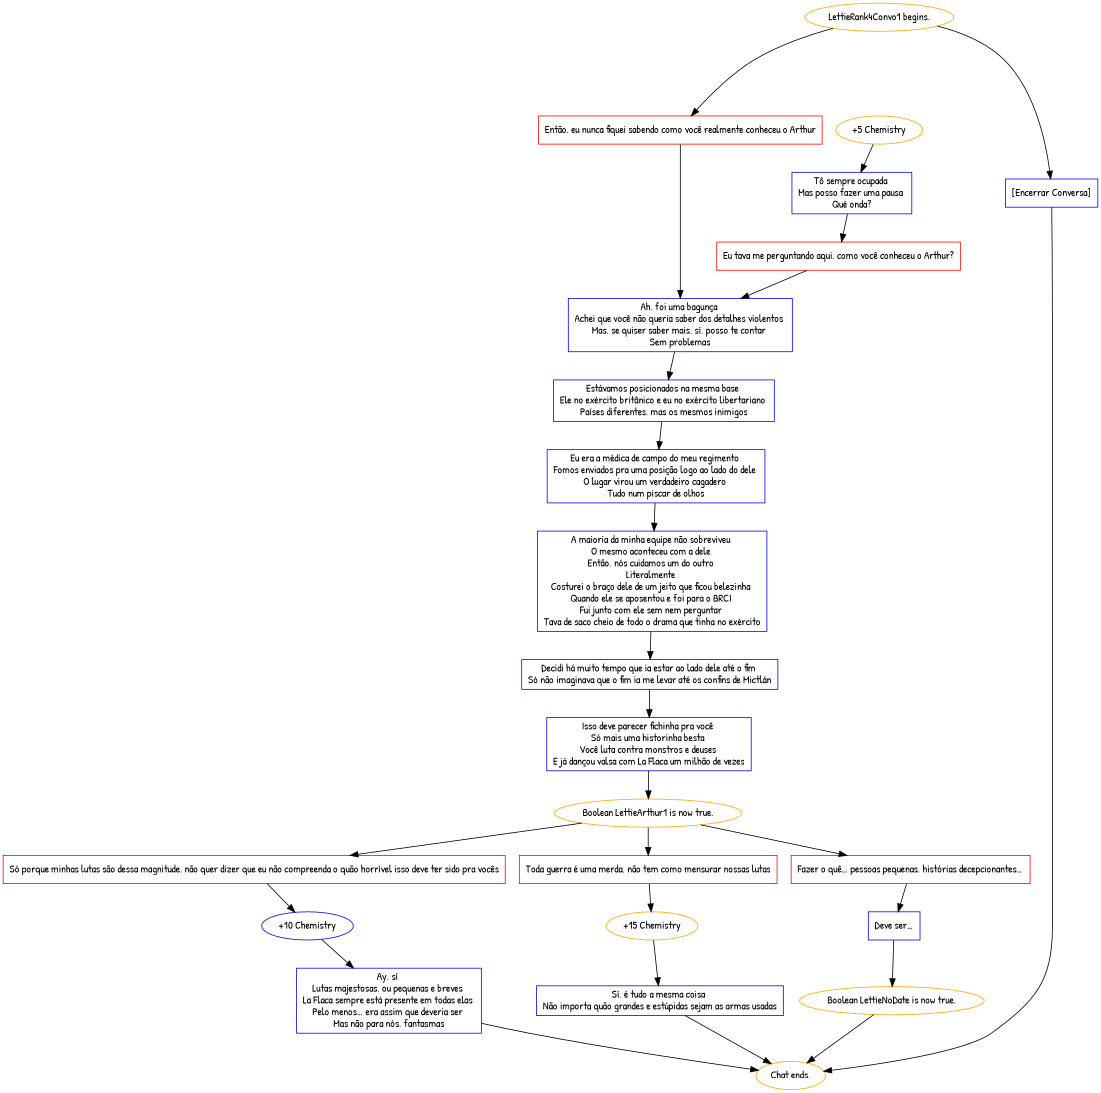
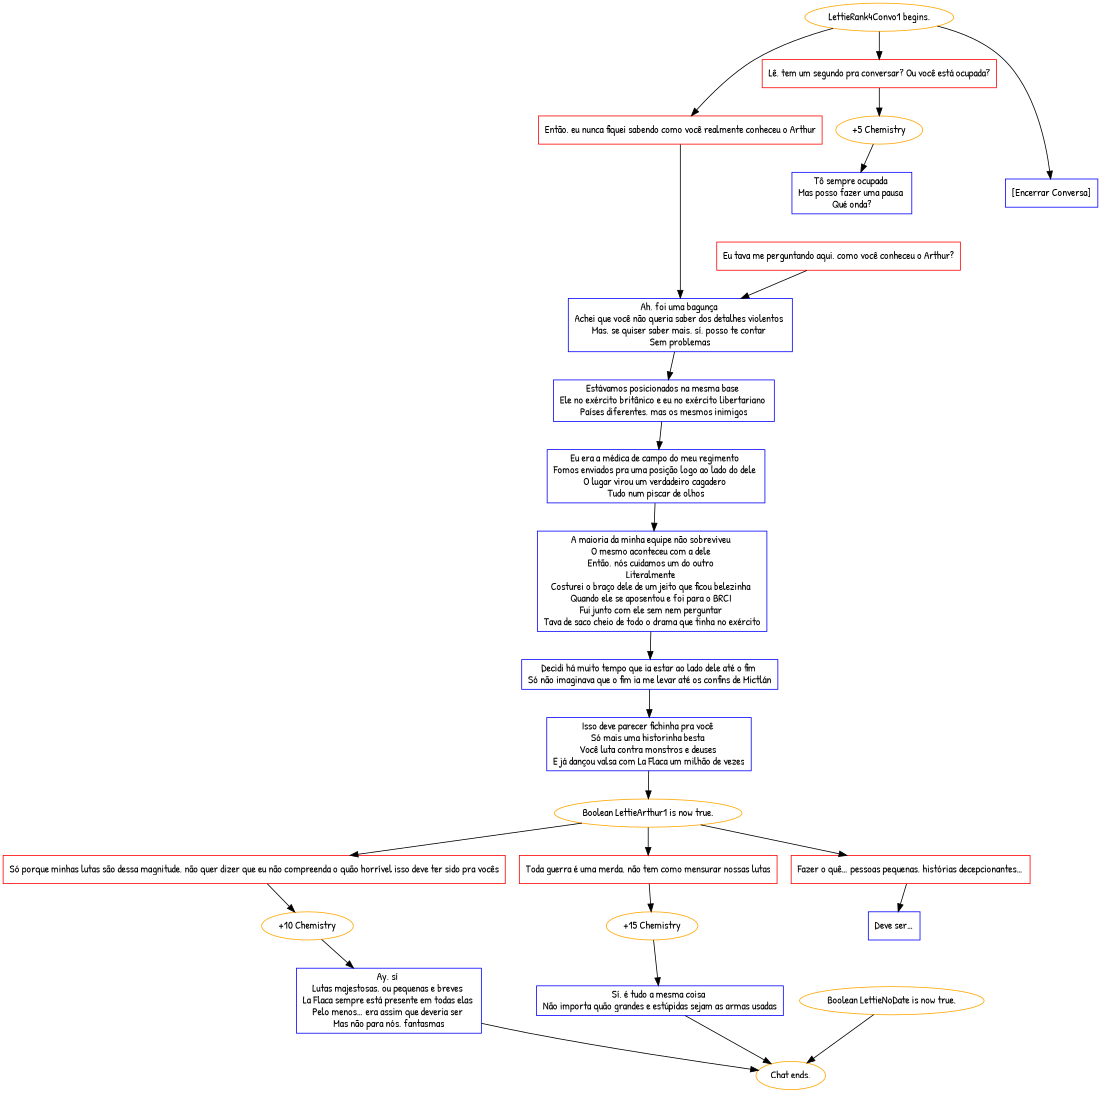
node "Lê, tem um segundo pra conversar? Ou você está ocupada?": added
edge "Tô sempre ocupada Mas posso fazer uma pausa Qué onda?" -> "Eu tava me perguntando aqui, como você conheceu o Arthur?": removed
edge "[Encerrar Conversa]" -> "Chat ends.": removed
node "+10 Chemistry": color blue -> orange
edge "Deve ser…" -> "Boolean LettieNoDate is now true.": removed
